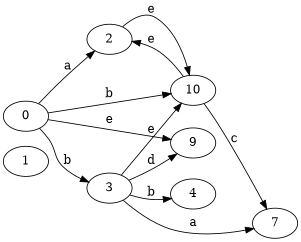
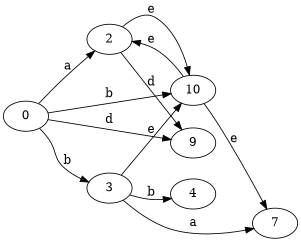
edge "0" -> "9": label "e" -> "d"
edge "10" -> "7": label "c" -> "e"
node "1": removed
edge "3" -> "9": now "2" -> "9"
